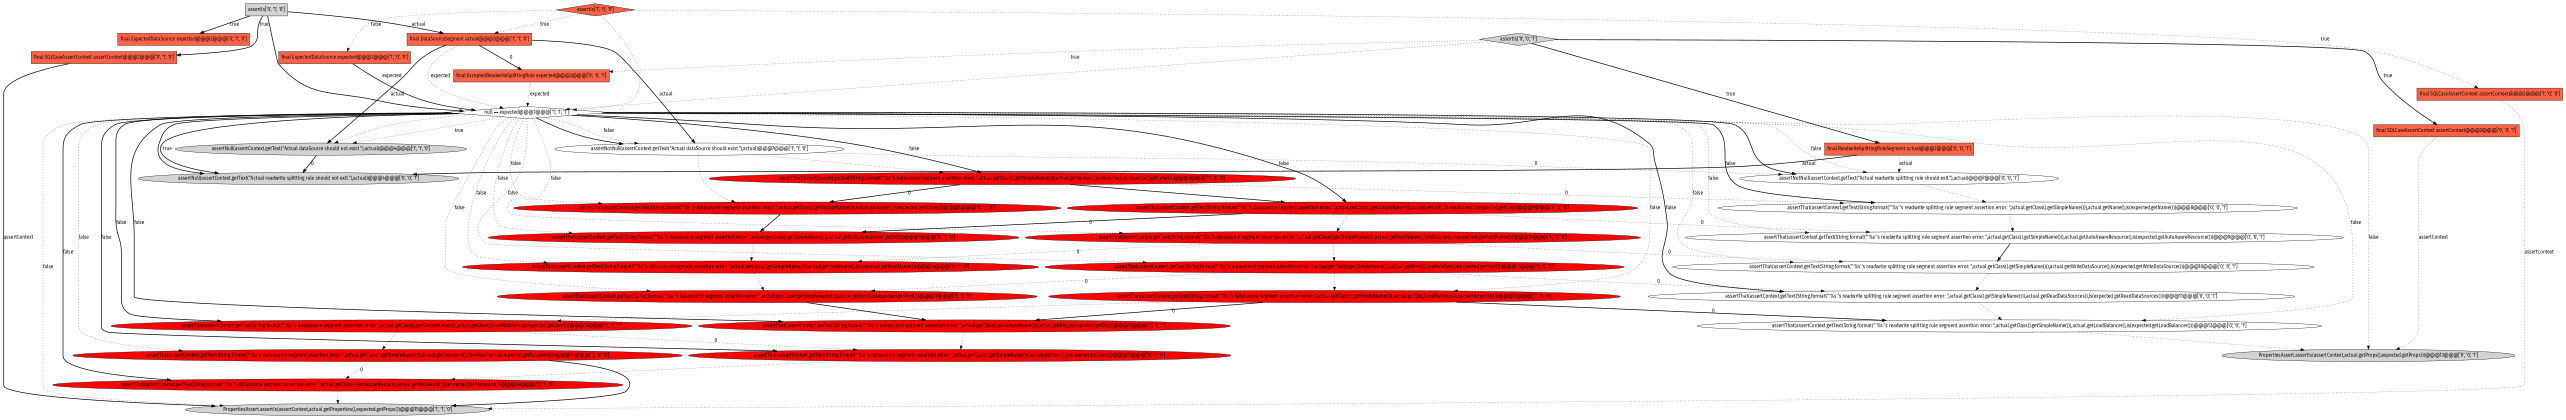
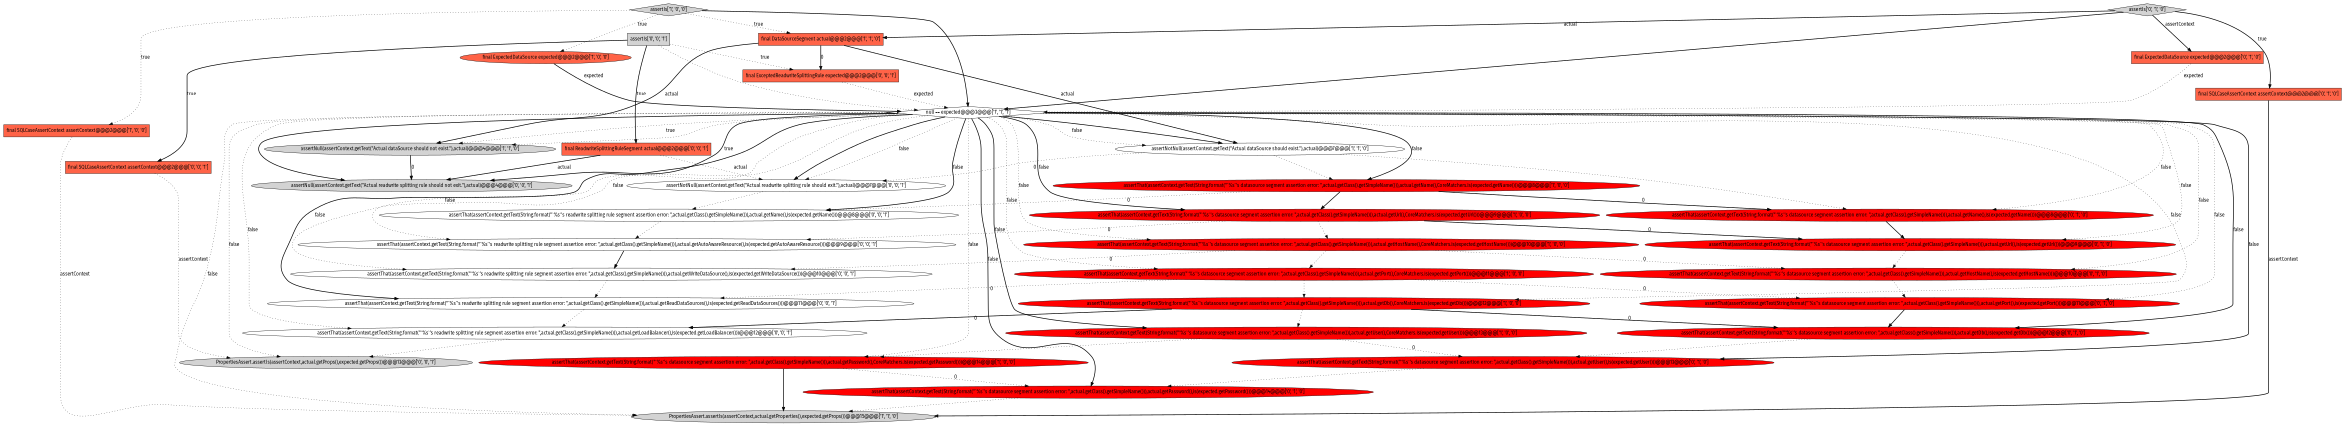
node "assertIs['0', '1', '0']": shape box -> diamond
node "assertIs['1', '0', '0']": fillcolor tomato -> lightgray
edge "assertIs['0', '1', '0']" -> "final ExpectedDataSource expected@@@2@@@['0', '1', '0']": label "true" -> "assertContext"
edge "assertIs['1', '0', '0']" -> "final ExpectedDataSource expected@@@2@@@['1', '0', '0']": label "false" -> "true"
node "assertIs['0', '0', '1']": shape diamond -> box
node "final ExpectedDataSource expected@@@2@@@['1', '0', '0']": shape box -> ellipse
edge "assertIs['1', '0', '0']" -> "null == expected@@@3@@@['1', '1', '1']": style dotted -> bold
edge "final DataSourceSegment actual@@@2@@@['1', '1', '0']" -> "null == expected@@@3@@@['1', '1', '1']": now "final ExpectedDataSource expected@@@2@@@['0', '1', '0']" -> "null == expected@@@3@@@['1', '1', '1']"
